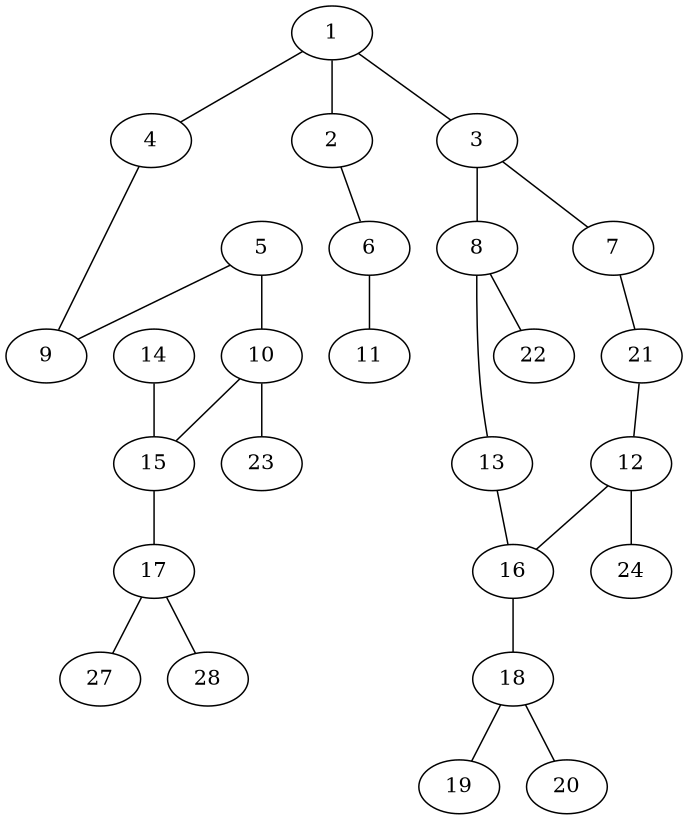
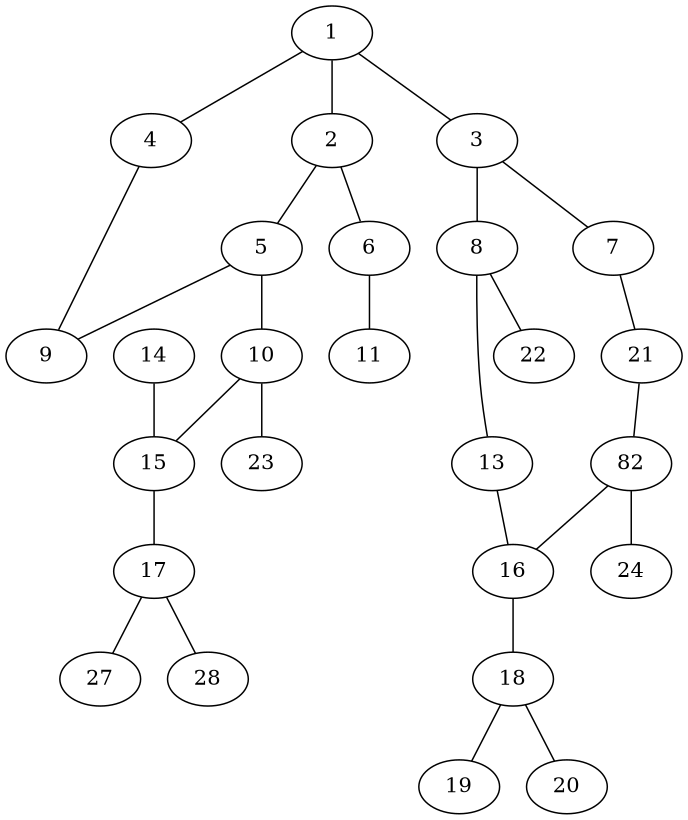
edge "2" -- "5": added
node "12": label "12" -> "82"
